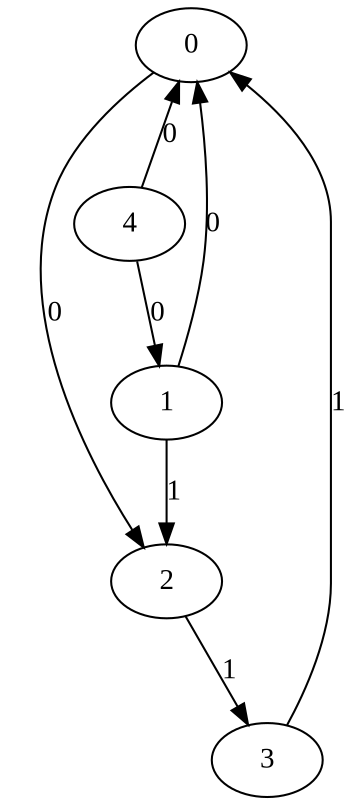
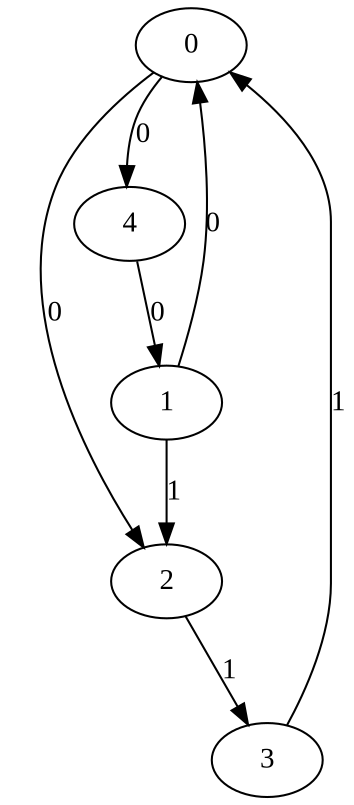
edge "4" -> "0": reversed
